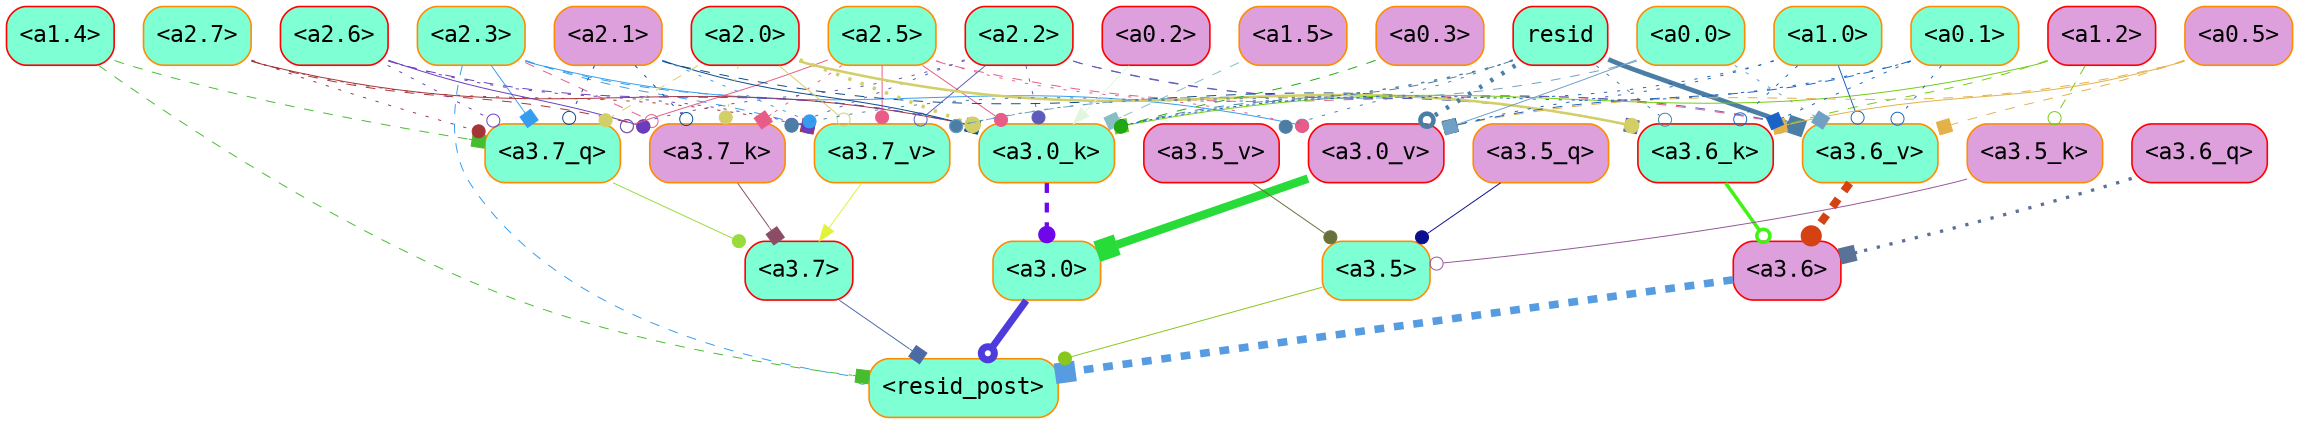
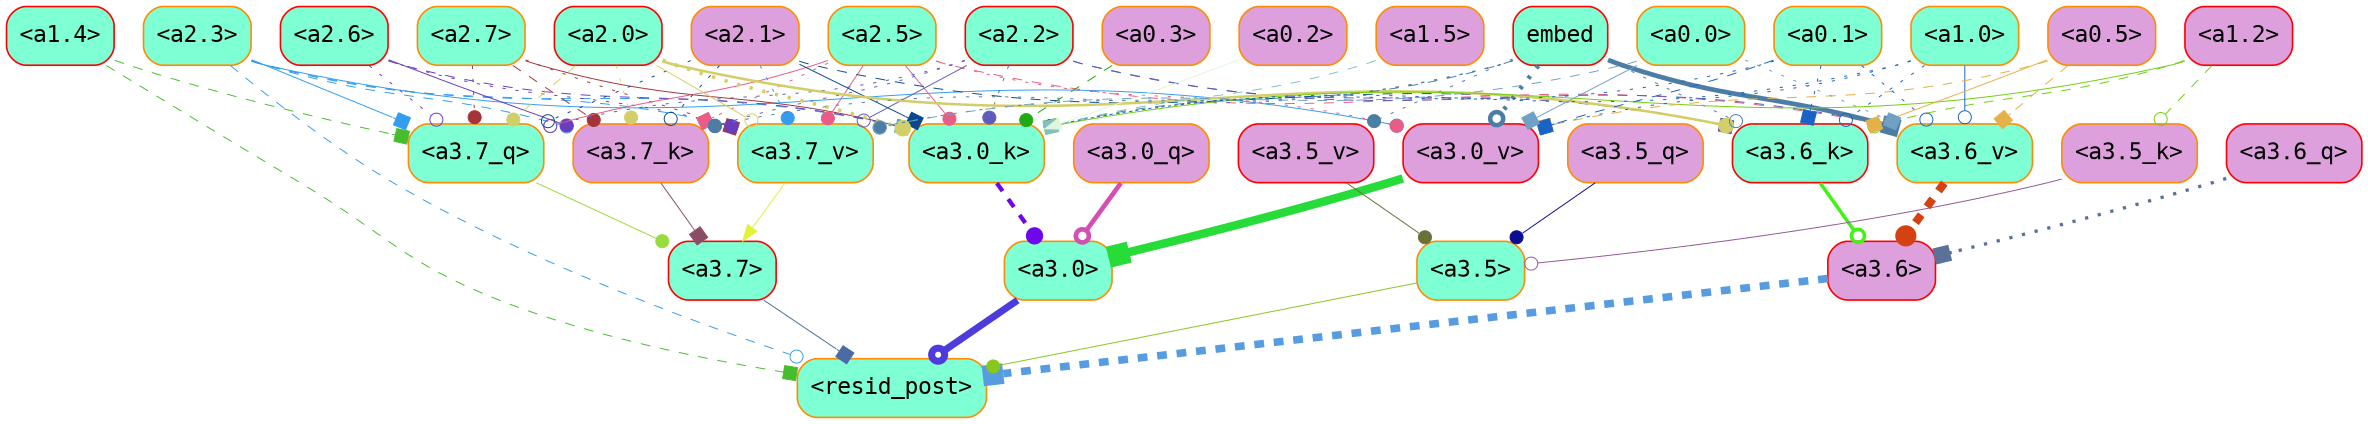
node "<a0.2>": color red -> darkorange
node "resid": label "resid" -> "embed"
edge "<a2.3>" -> "<a3.7_k>": color #e85c87 -> #349df0
node "<a3.0_q>": added
